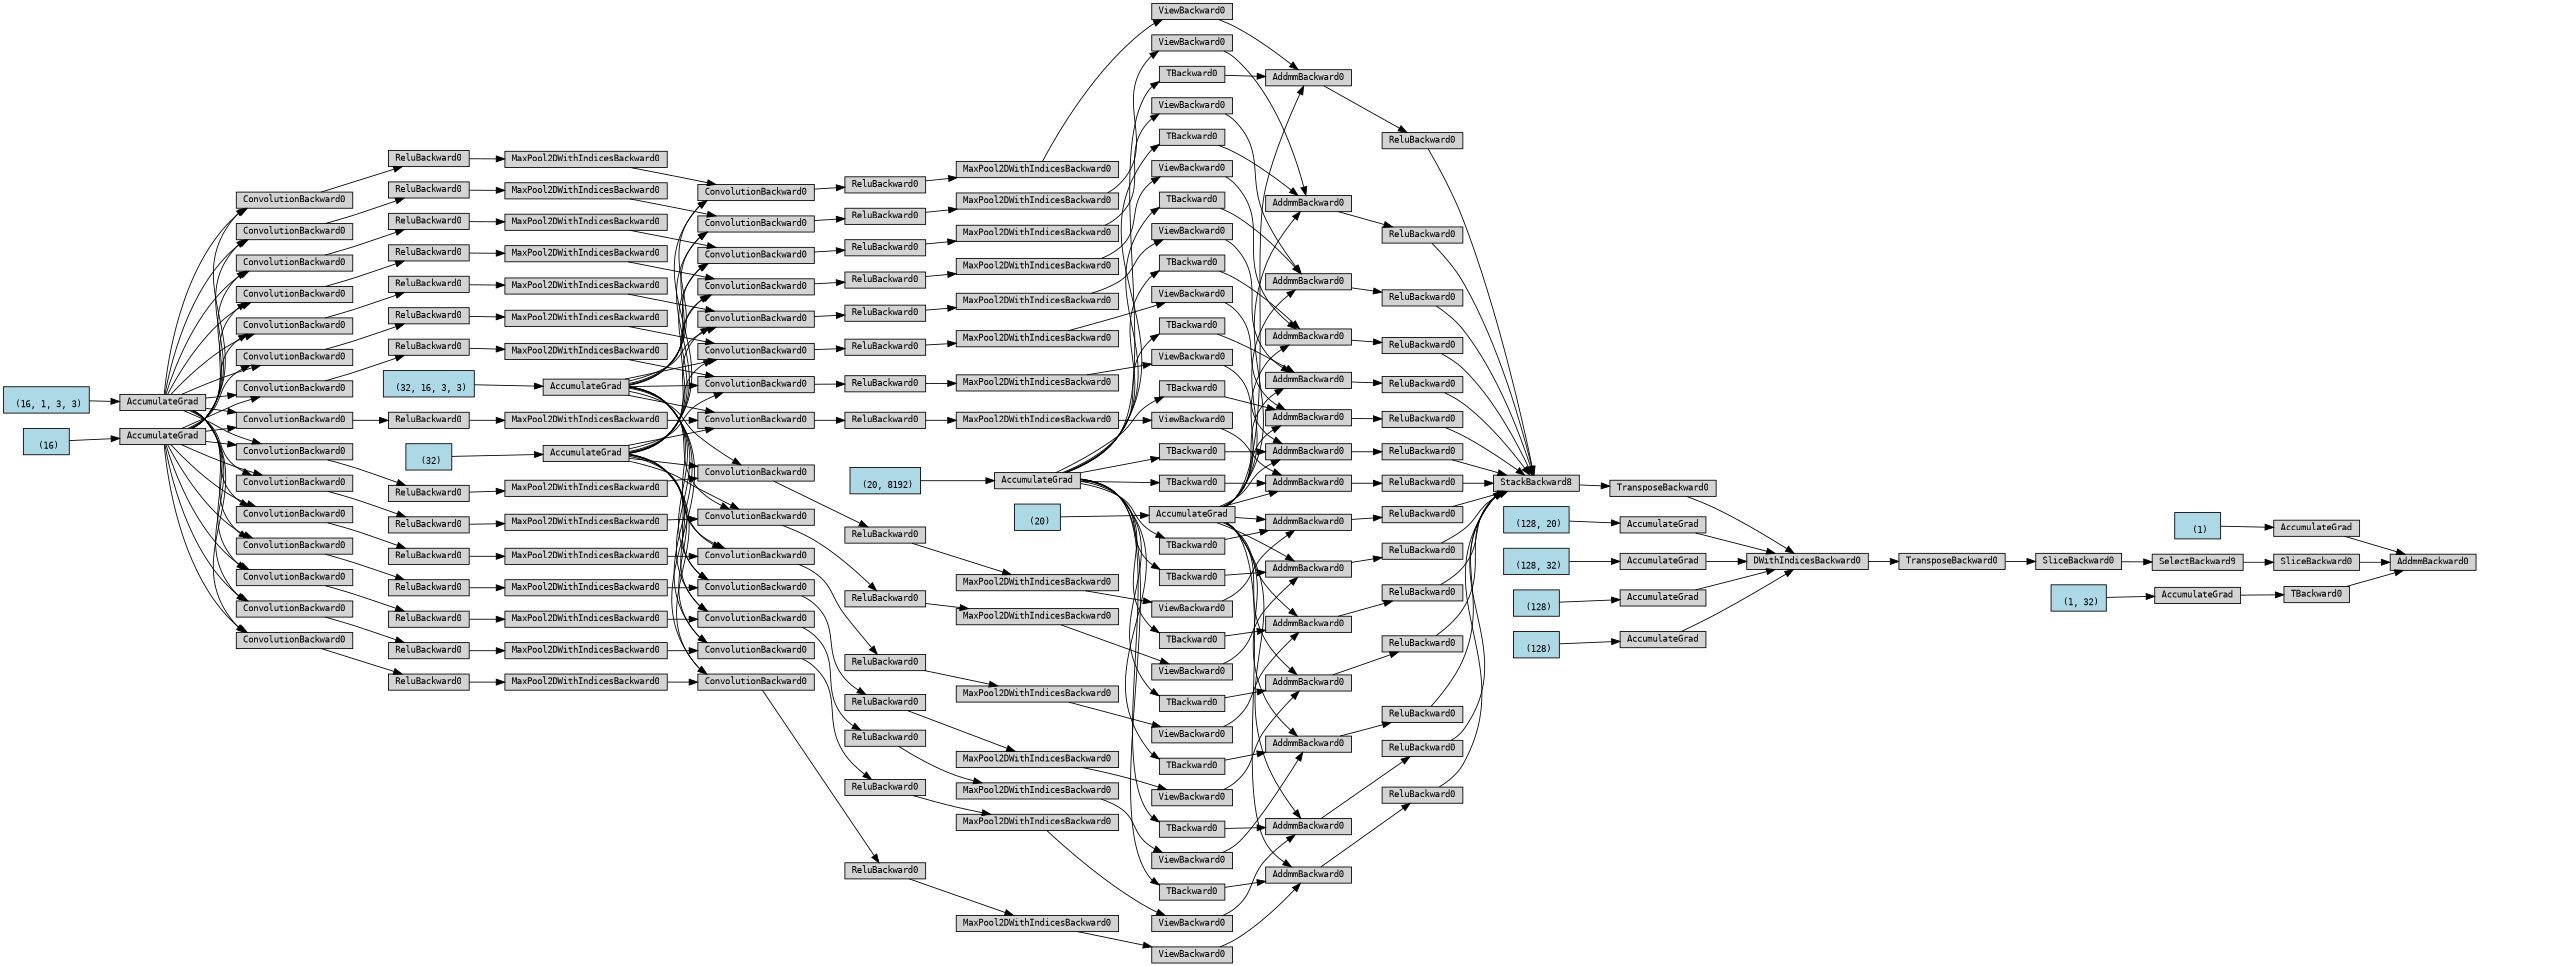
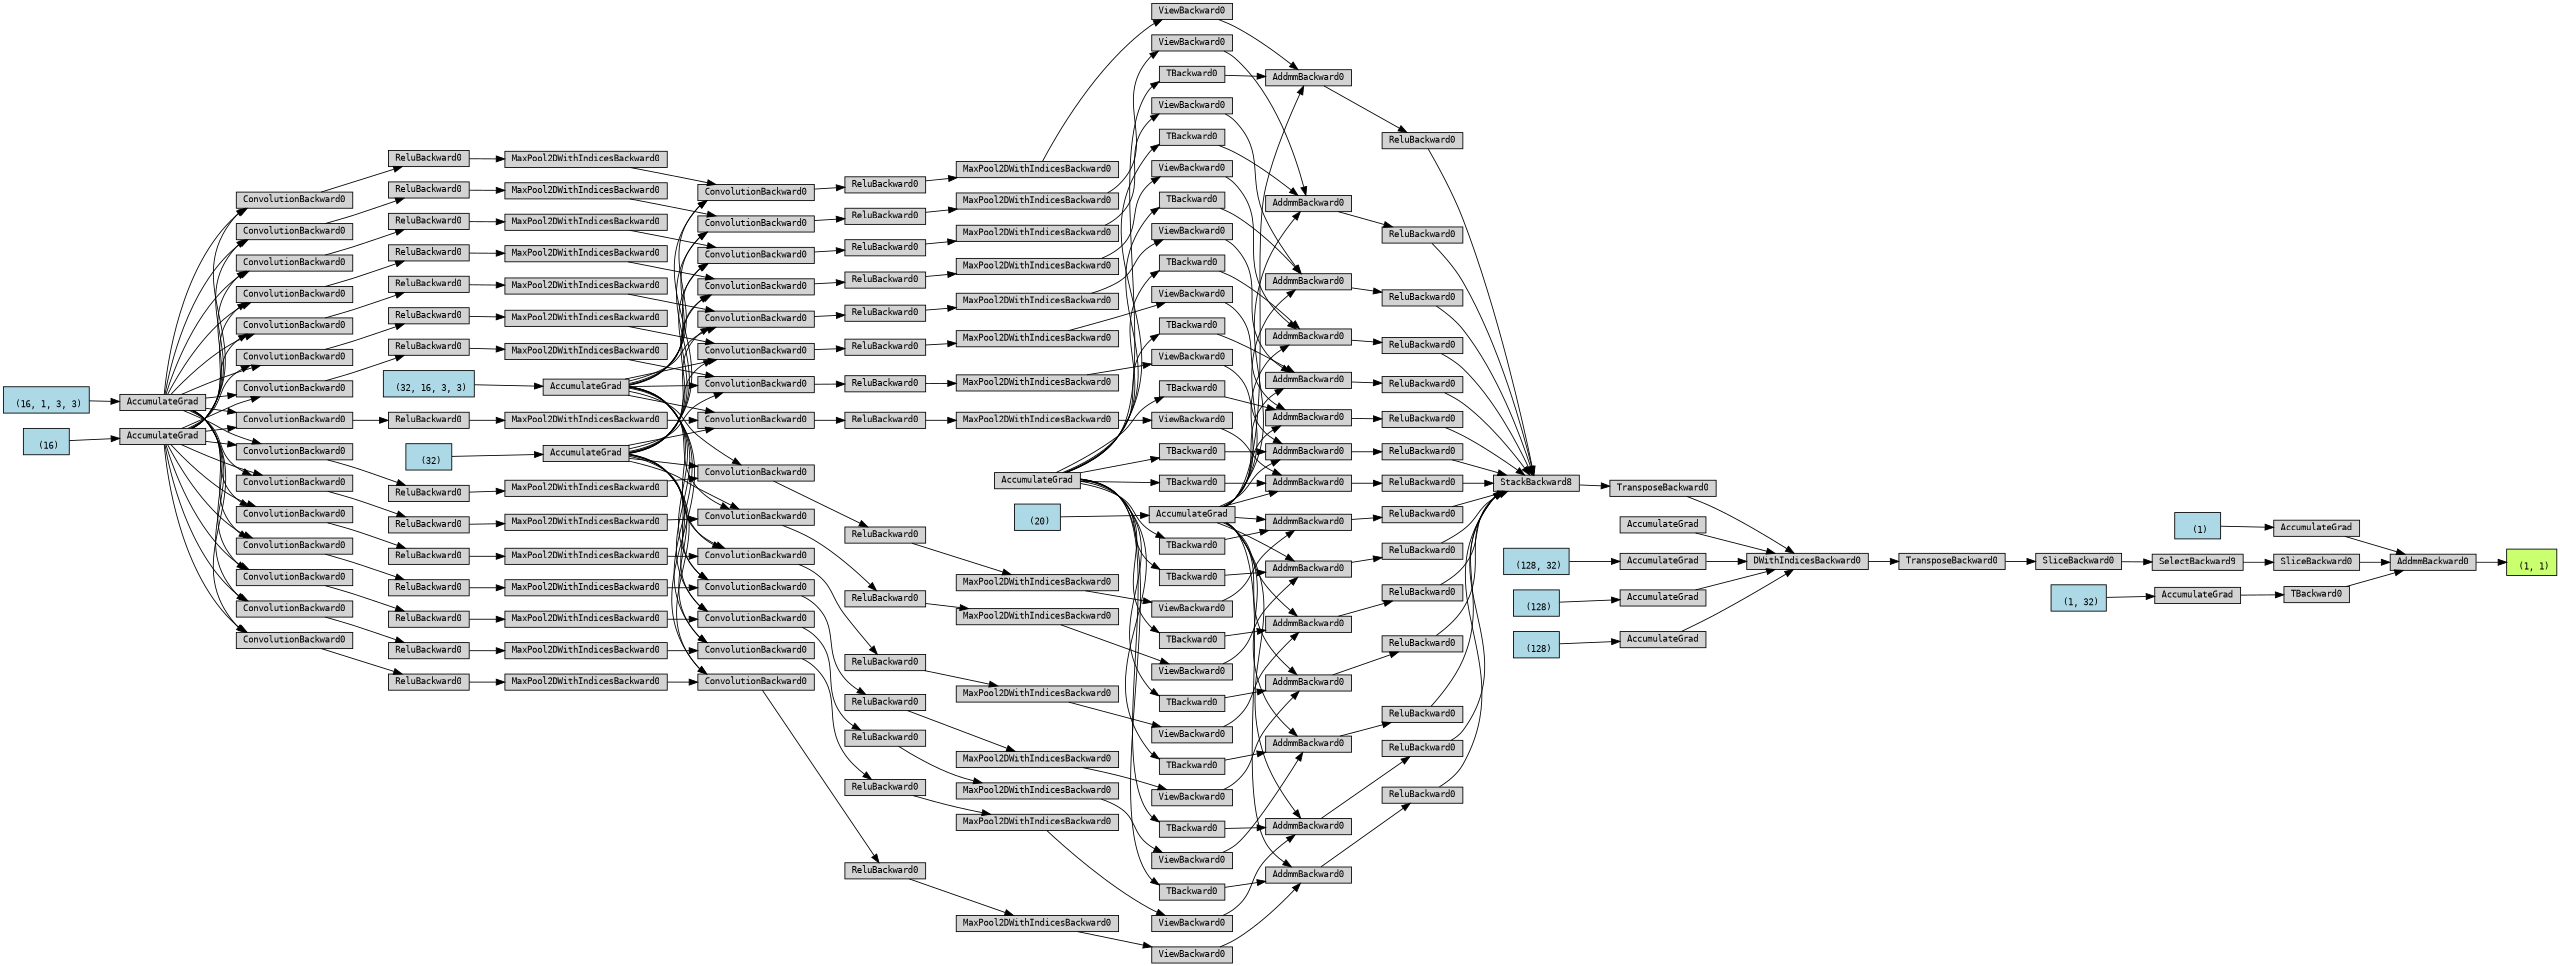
node "(20, 8192)": removed
node "(128, 20)": removed
node "(1, 1)": added
